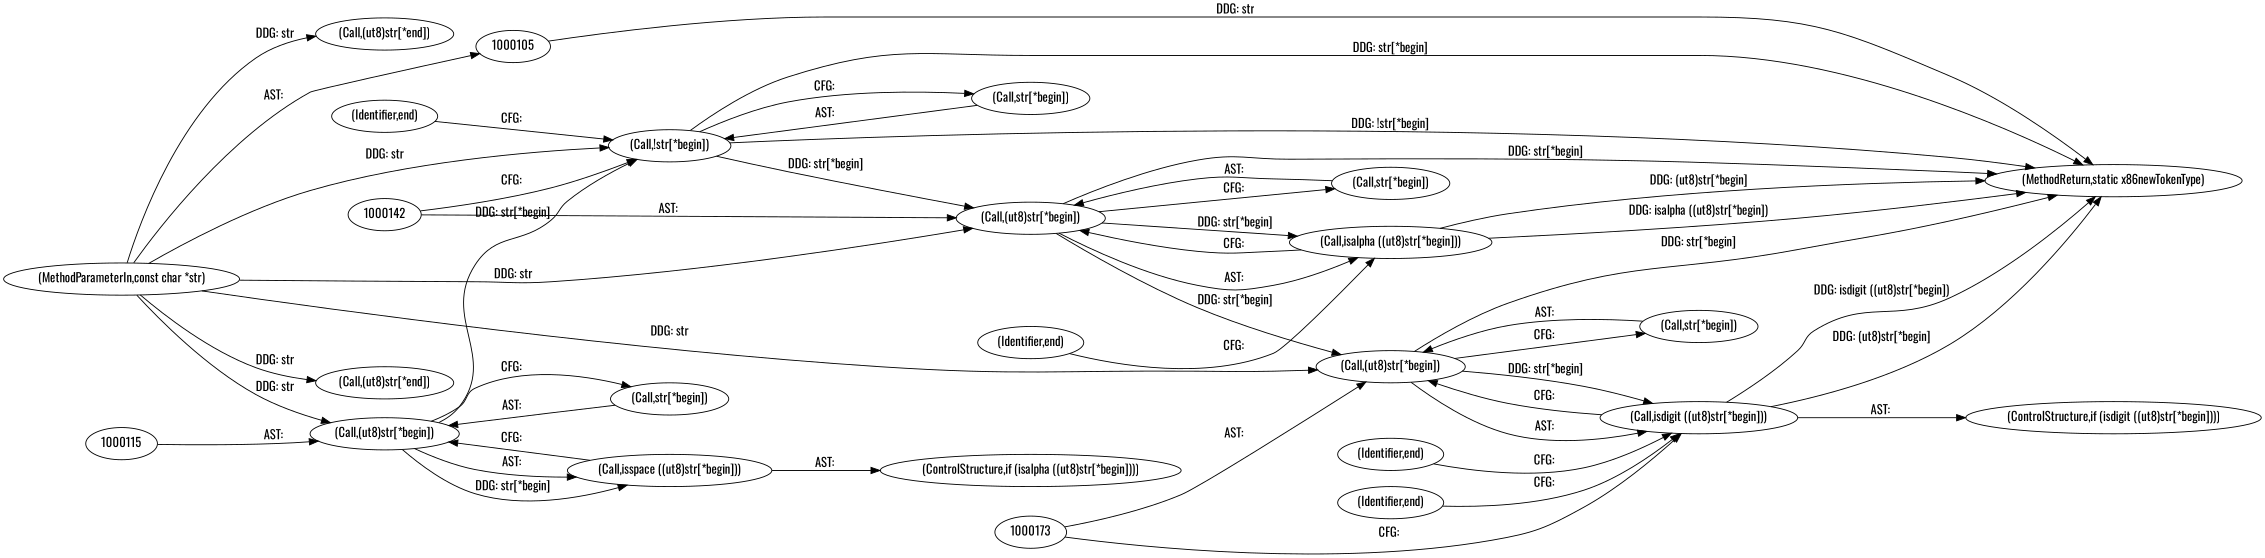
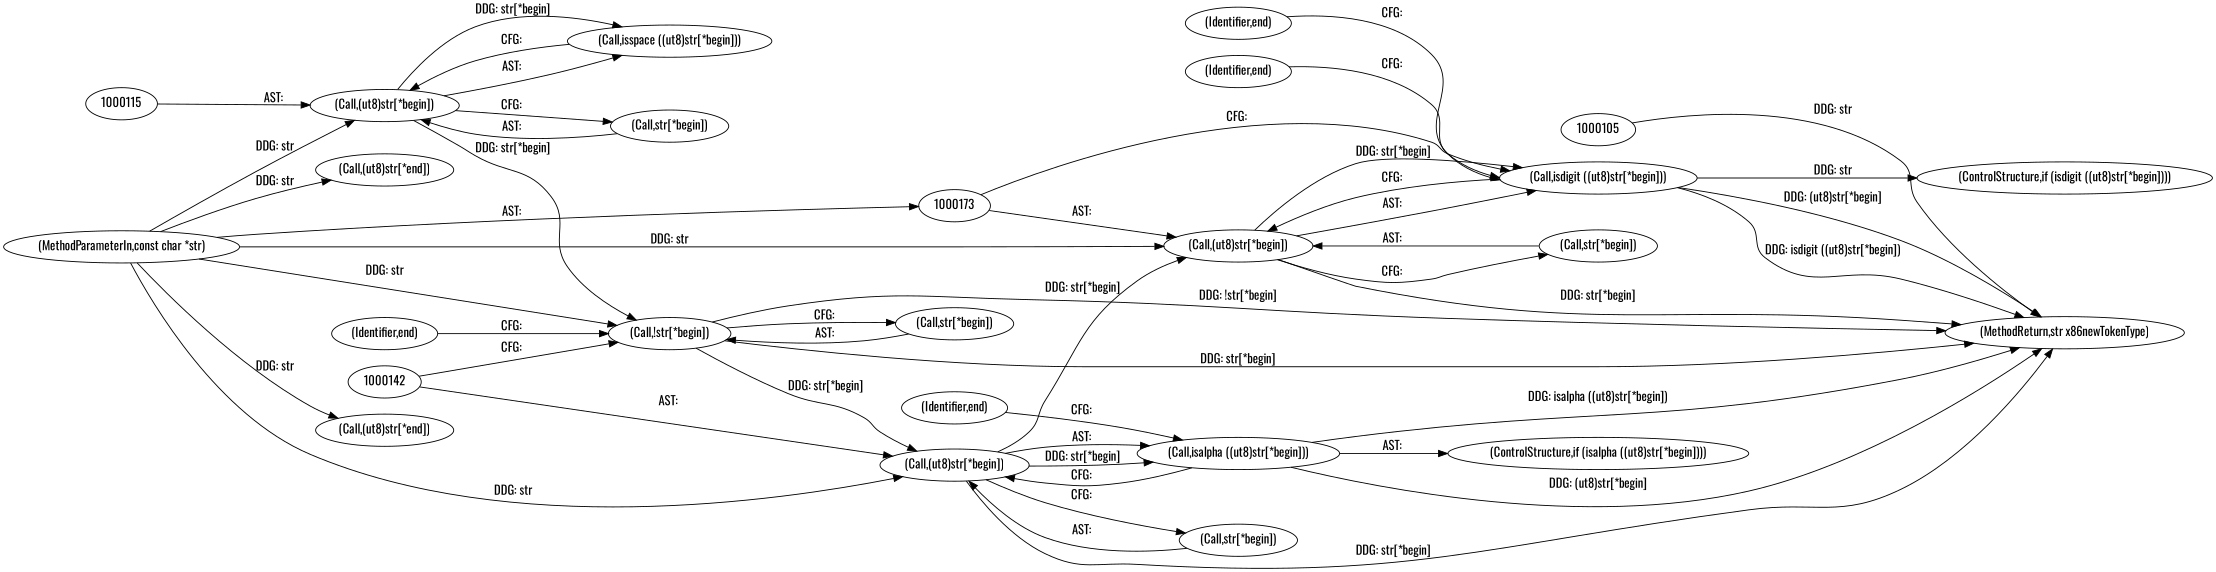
edge "(MethodParameterIn,const char *str)" -> "1000105": now "(MethodParameterIn,const char *str)" -> "1000173"
node "(MethodReturn,static x86newTokenType)": label "(MethodReturn,static x86newTokenType)" -> "(MethodReturn,str x86newTokenType)"
edge "(Call,isdigit ((ut8)str[*begin]))" -> "(ControlStructure,if (isdigit ((ut8)str[*begin])))": label "AST: " -> "DDG: str"
edge "(Call,isspace ((ut8)str[*begin]))" -> "(ControlStructure,if (isalpha ((ut8)str[*begin])))": now "(Call,isalpha ((ut8)str[*begin]))" -> "(ControlStructure,if (isalpha ((ut8)str[*begin])))"
